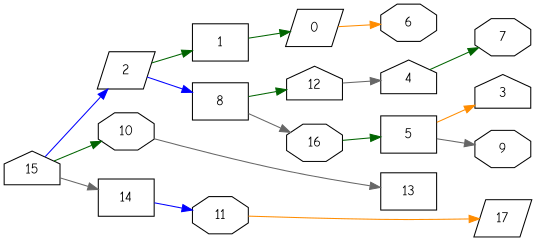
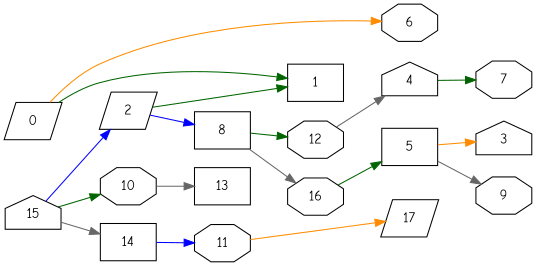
edge "1" -> "0": reversed
node "12": shape house -> octagon
